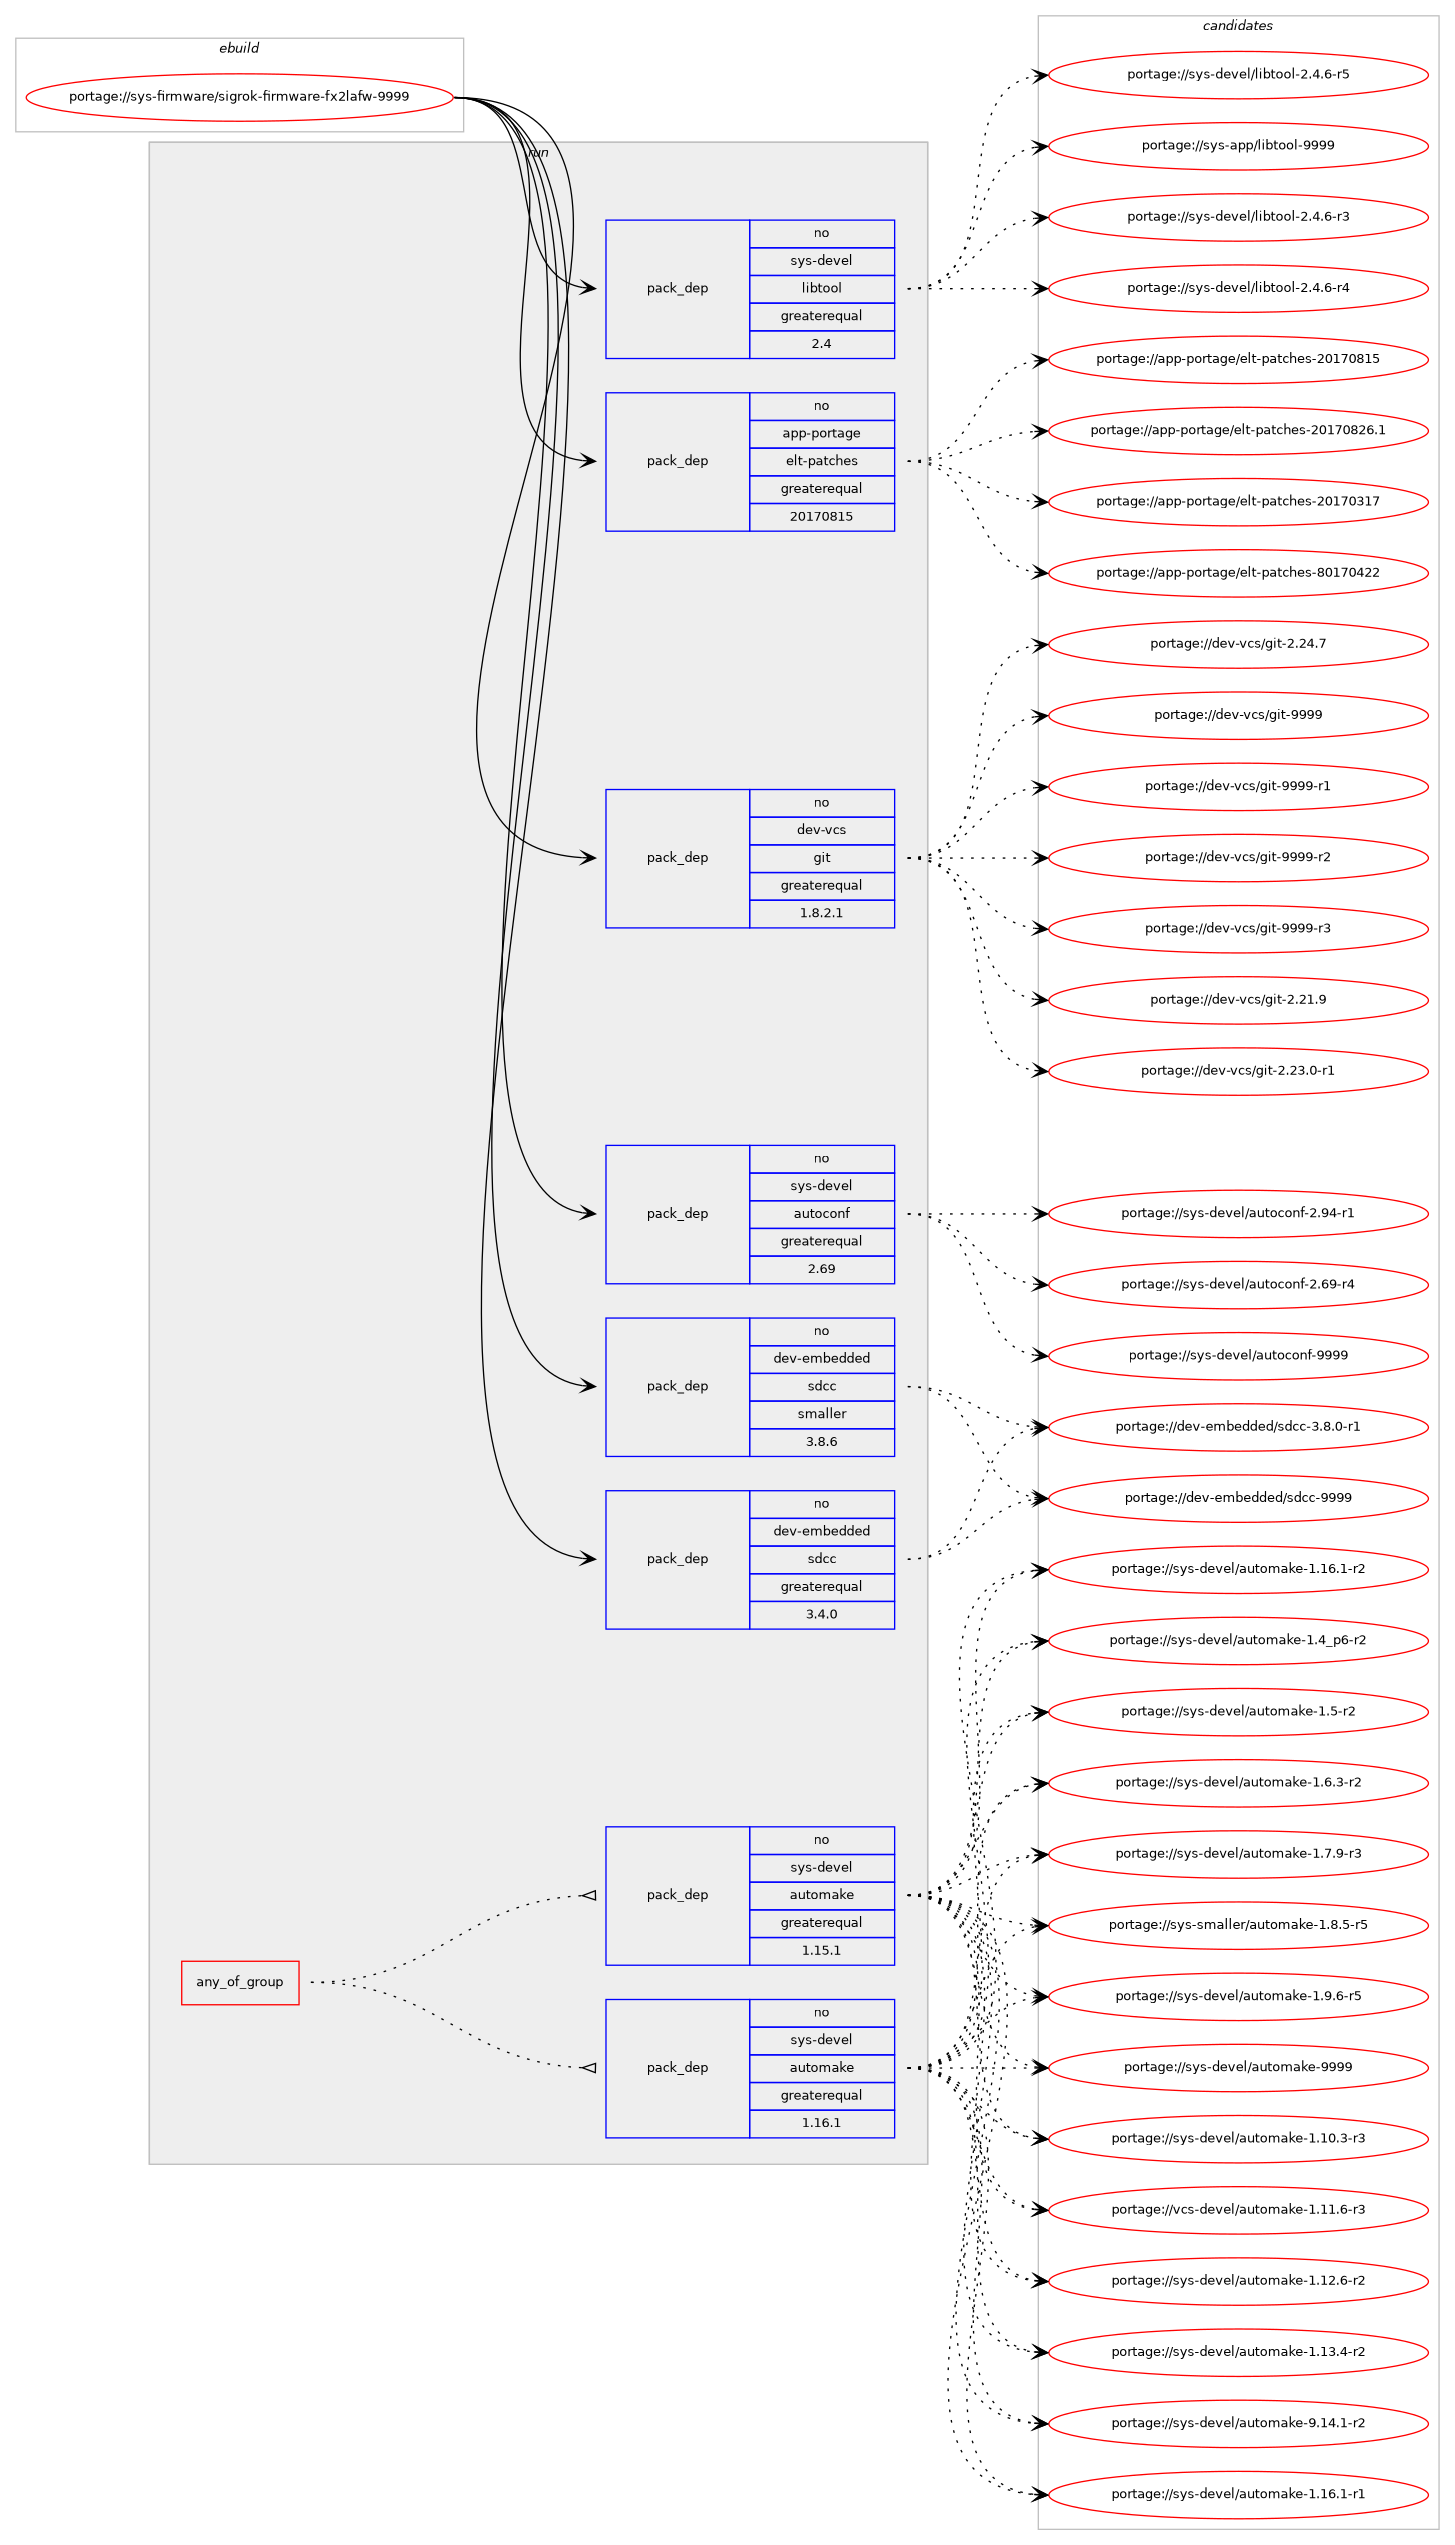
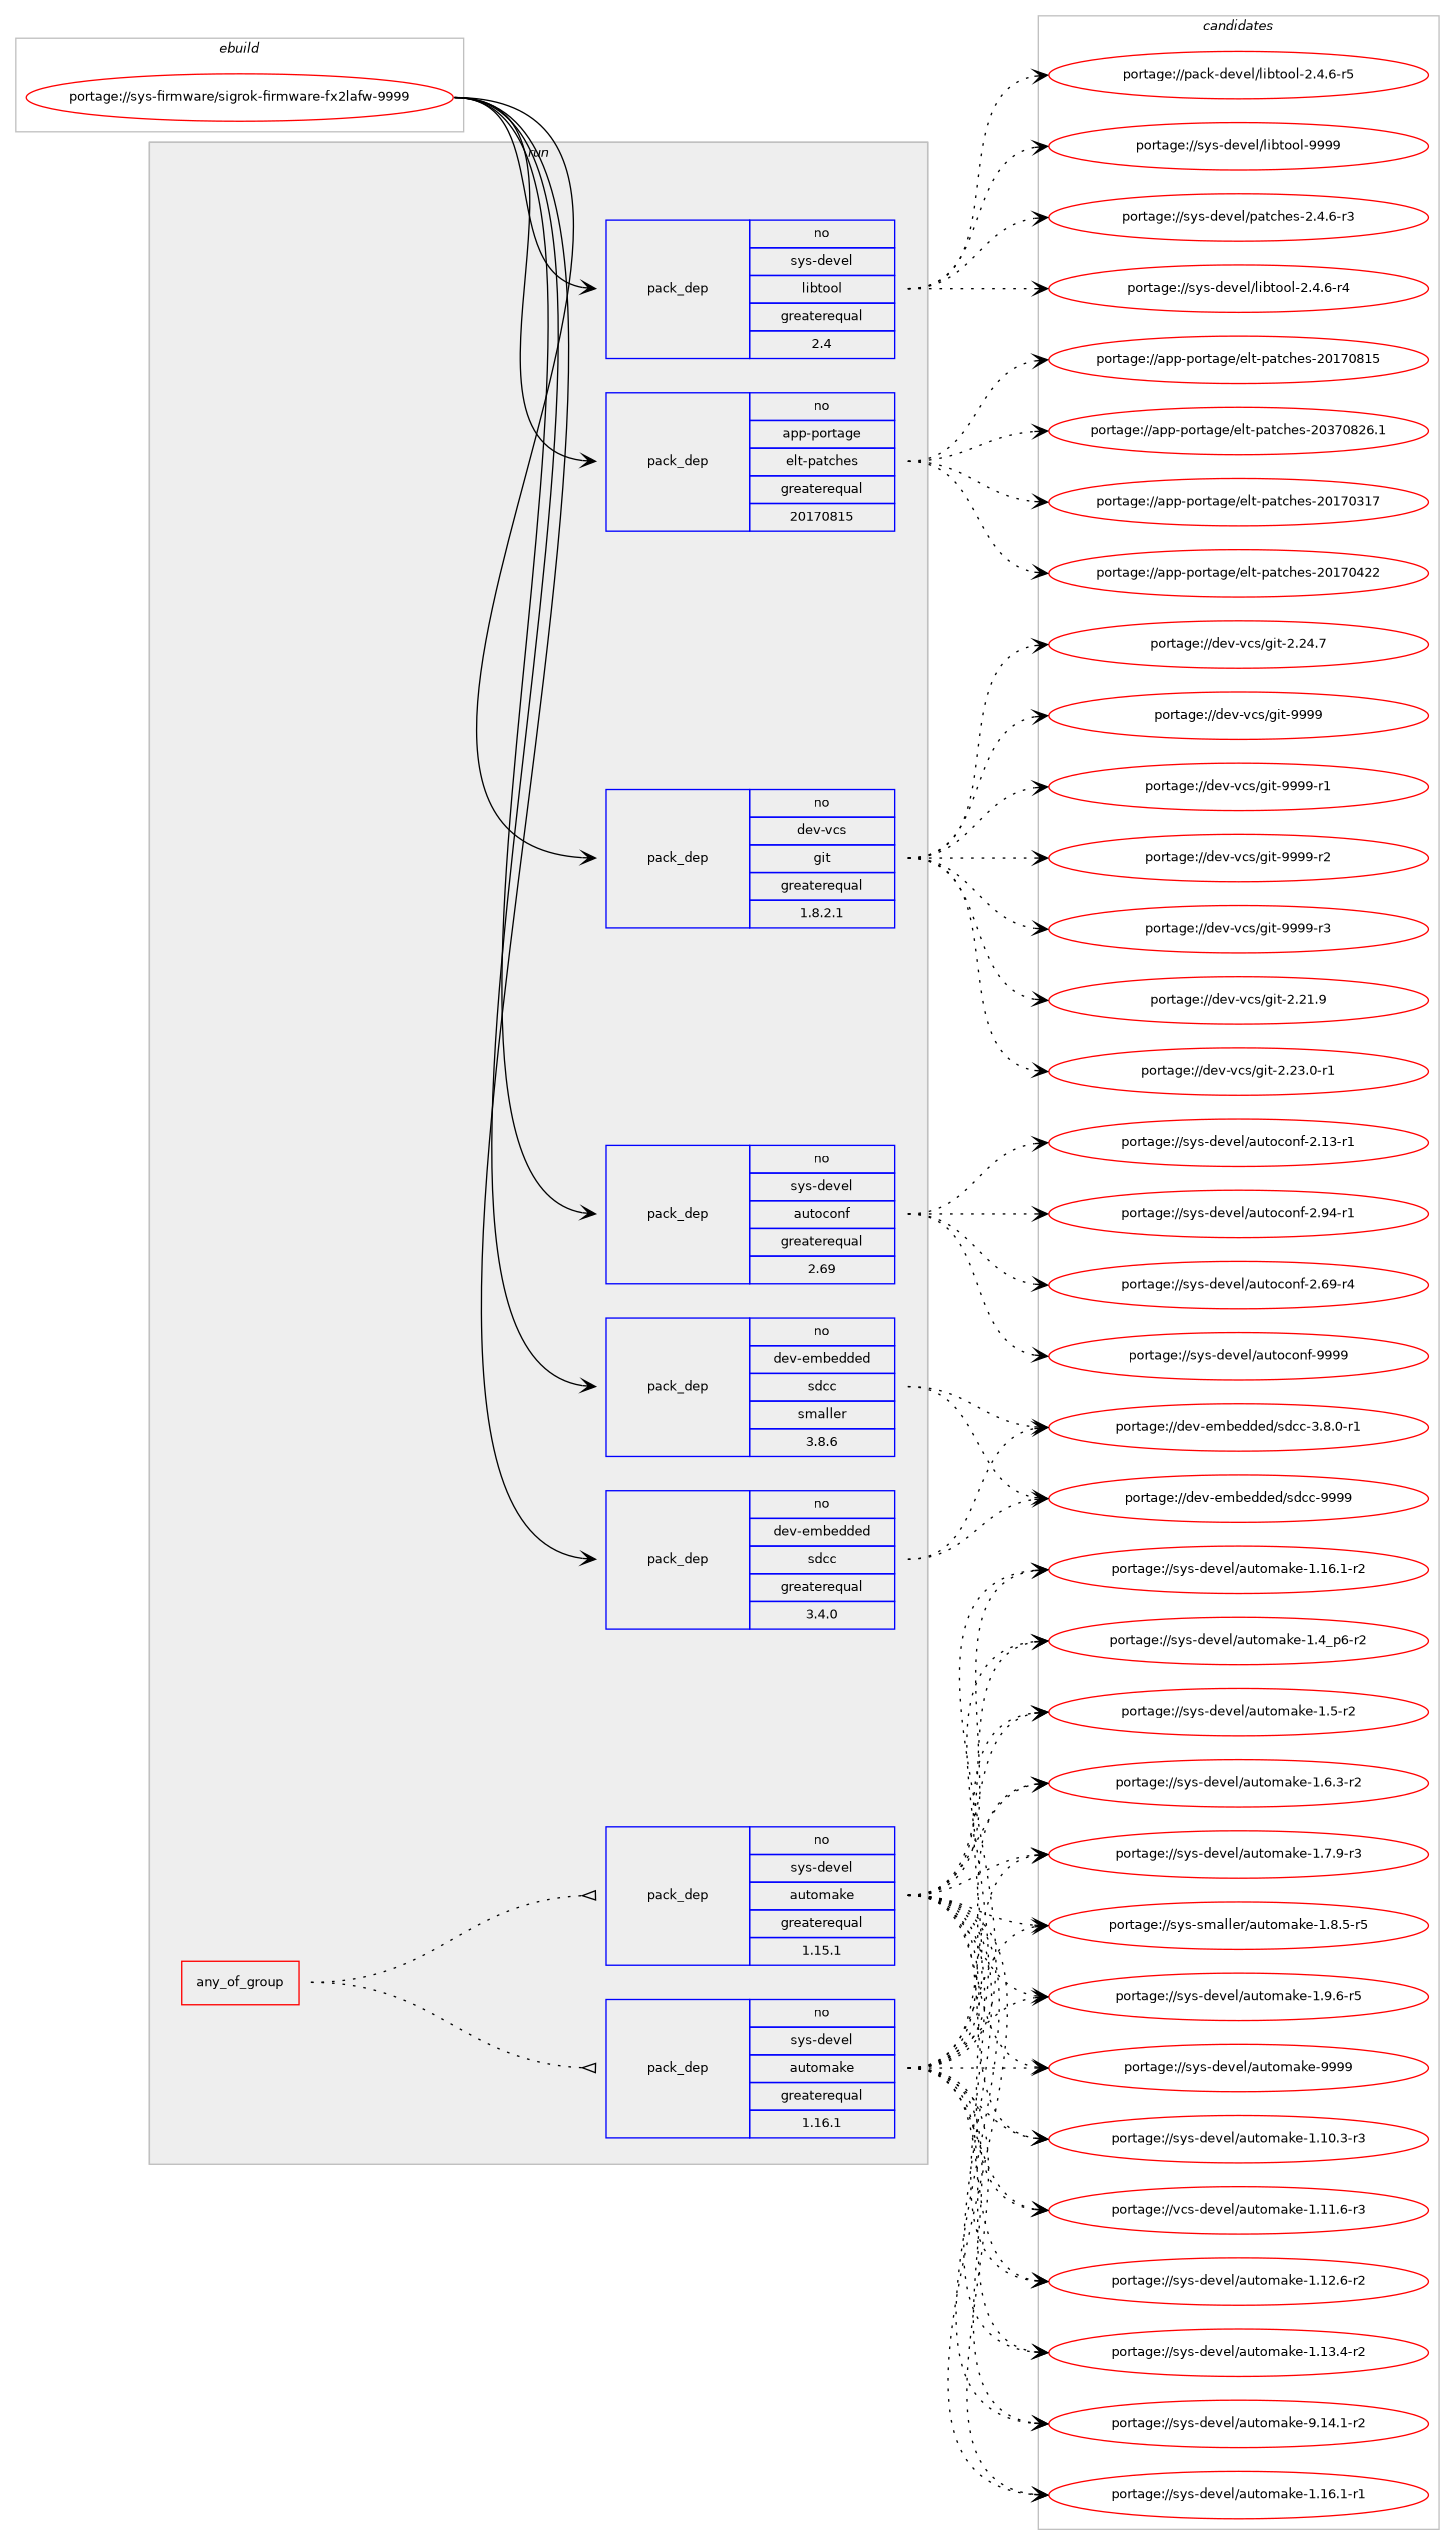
node "portage://sys-devel/libtool-2.4.6-r5": label "portage://sys-devel/libtool-2.4.6-r5" -> "portage://pack-devel/libtool-2.4.6-r5"
node "portage://sys-app/libtool-9999": label "portage://sys-app/libtool-9999" -> "portage://sys-devel/libtool-9999"
node "portage://sys-devel/libtool-2.4.6-r3": label "portage://sys-devel/libtool-2.4.6-r3" -> "portage://sys-devel/patches-2.4.6-r3"
node "portage://app-portage/elt-patches-20170826.1": label "portage://app-portage/elt-patches-20170826.1" -> "portage://app-portage/elt-patches-20370826.1"
node "portage://app-portage/elt-patches-80170422": label "portage://app-portage/elt-patches-80170422" -> "portage://app-portage/elt-patches-20170422"
node "portage://sys-devel/autoconf-2.13-r1": added
